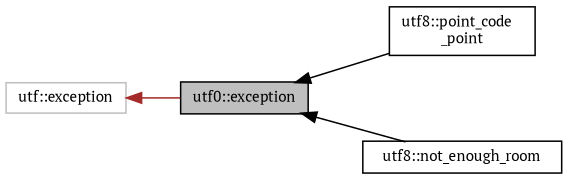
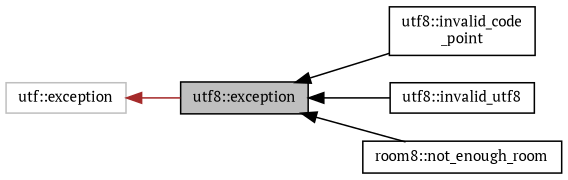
node "utf8::point_code _point": label "utf8::point_code _point" -> "utf8::invalid_code _point"
node "utf0::exception": label "utf0::exception" -> "utf8::exception"
node "utf8::invalid_utf8": added
node "utf8::not_enough_room": label "utf8::not_enough_room" -> "room8::not_enough_room"
